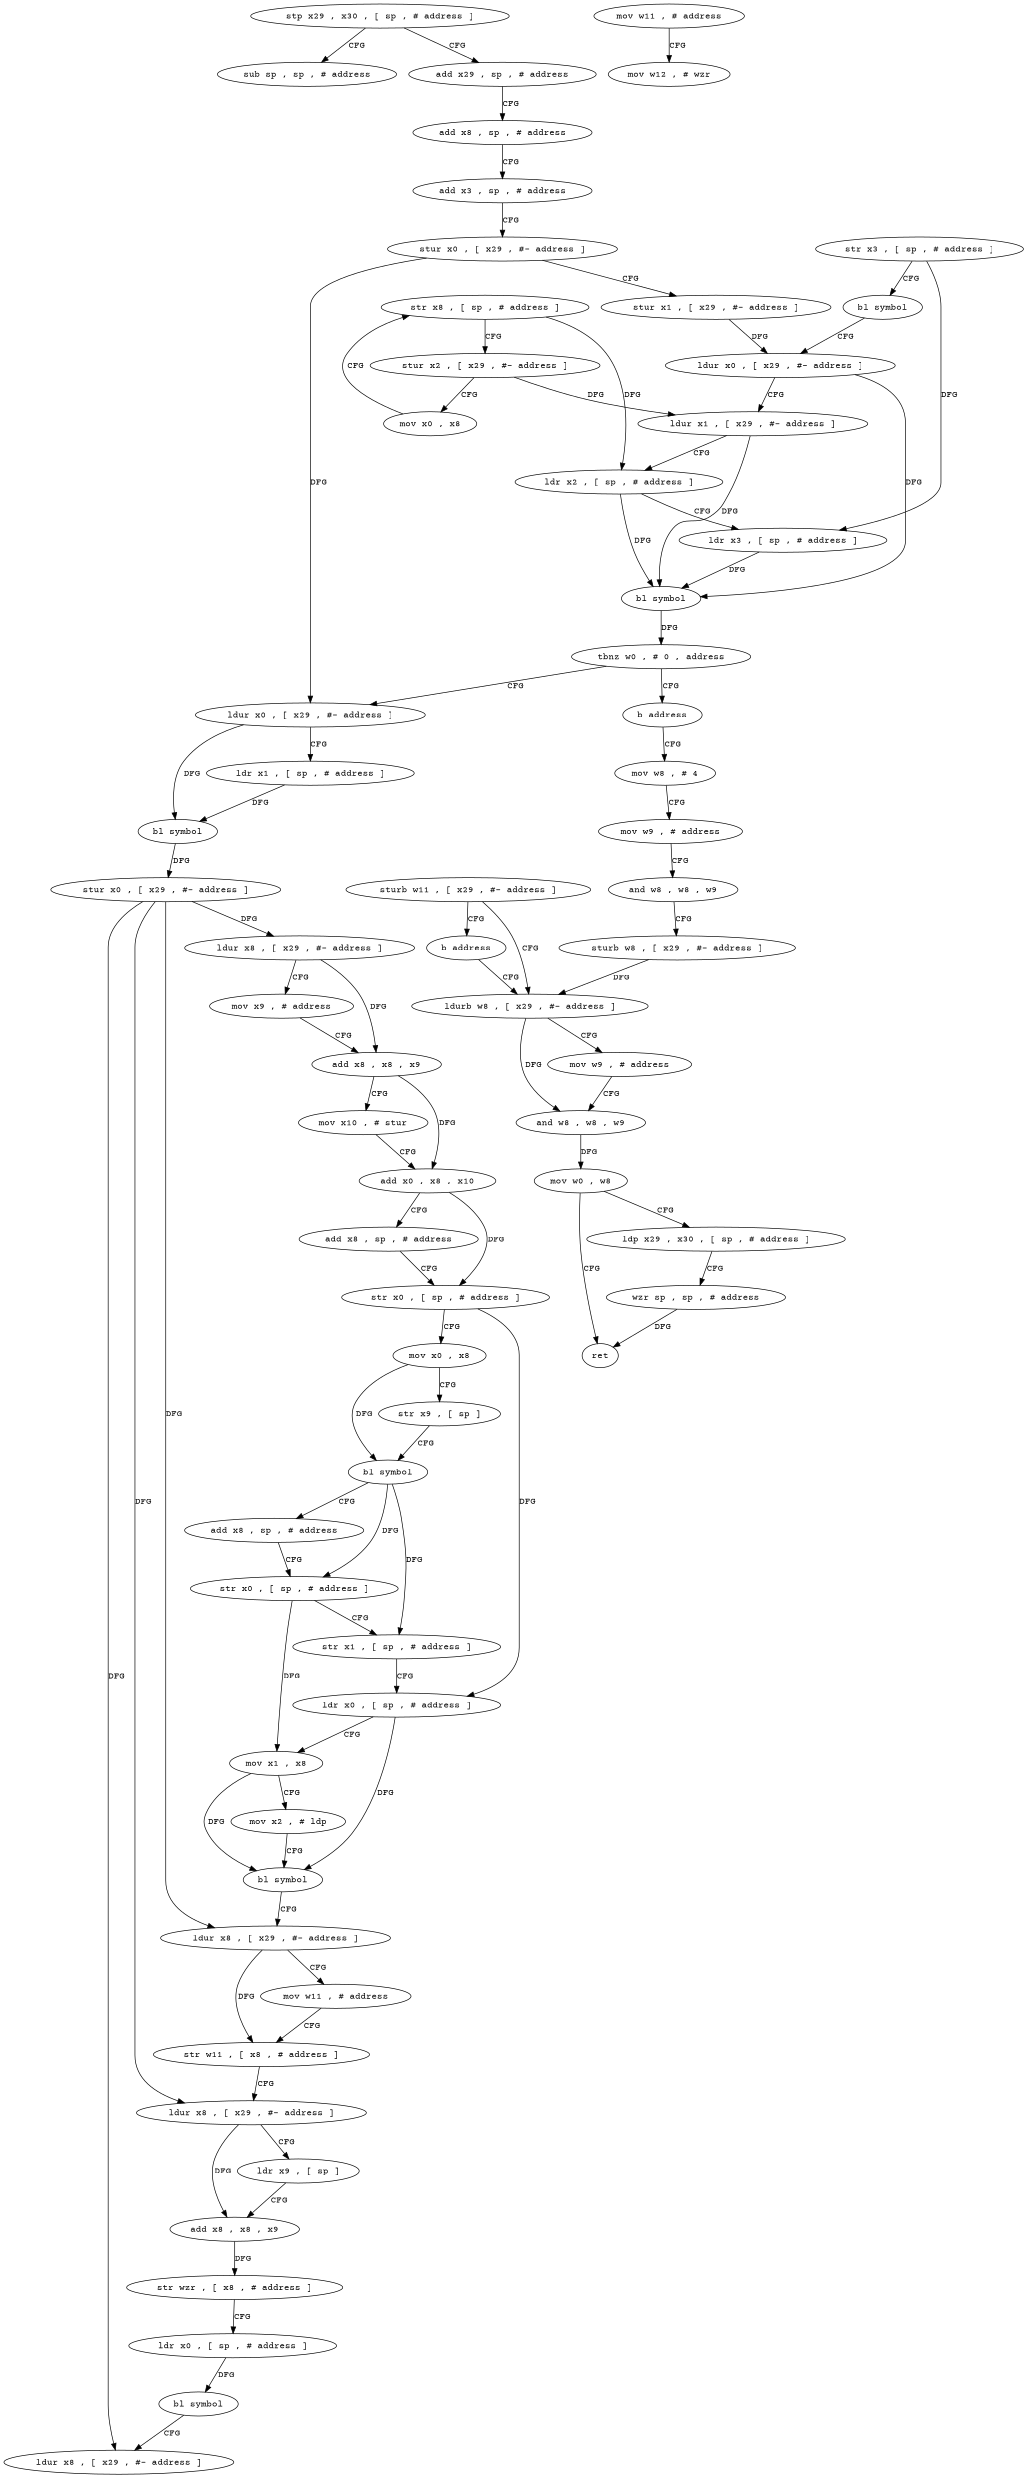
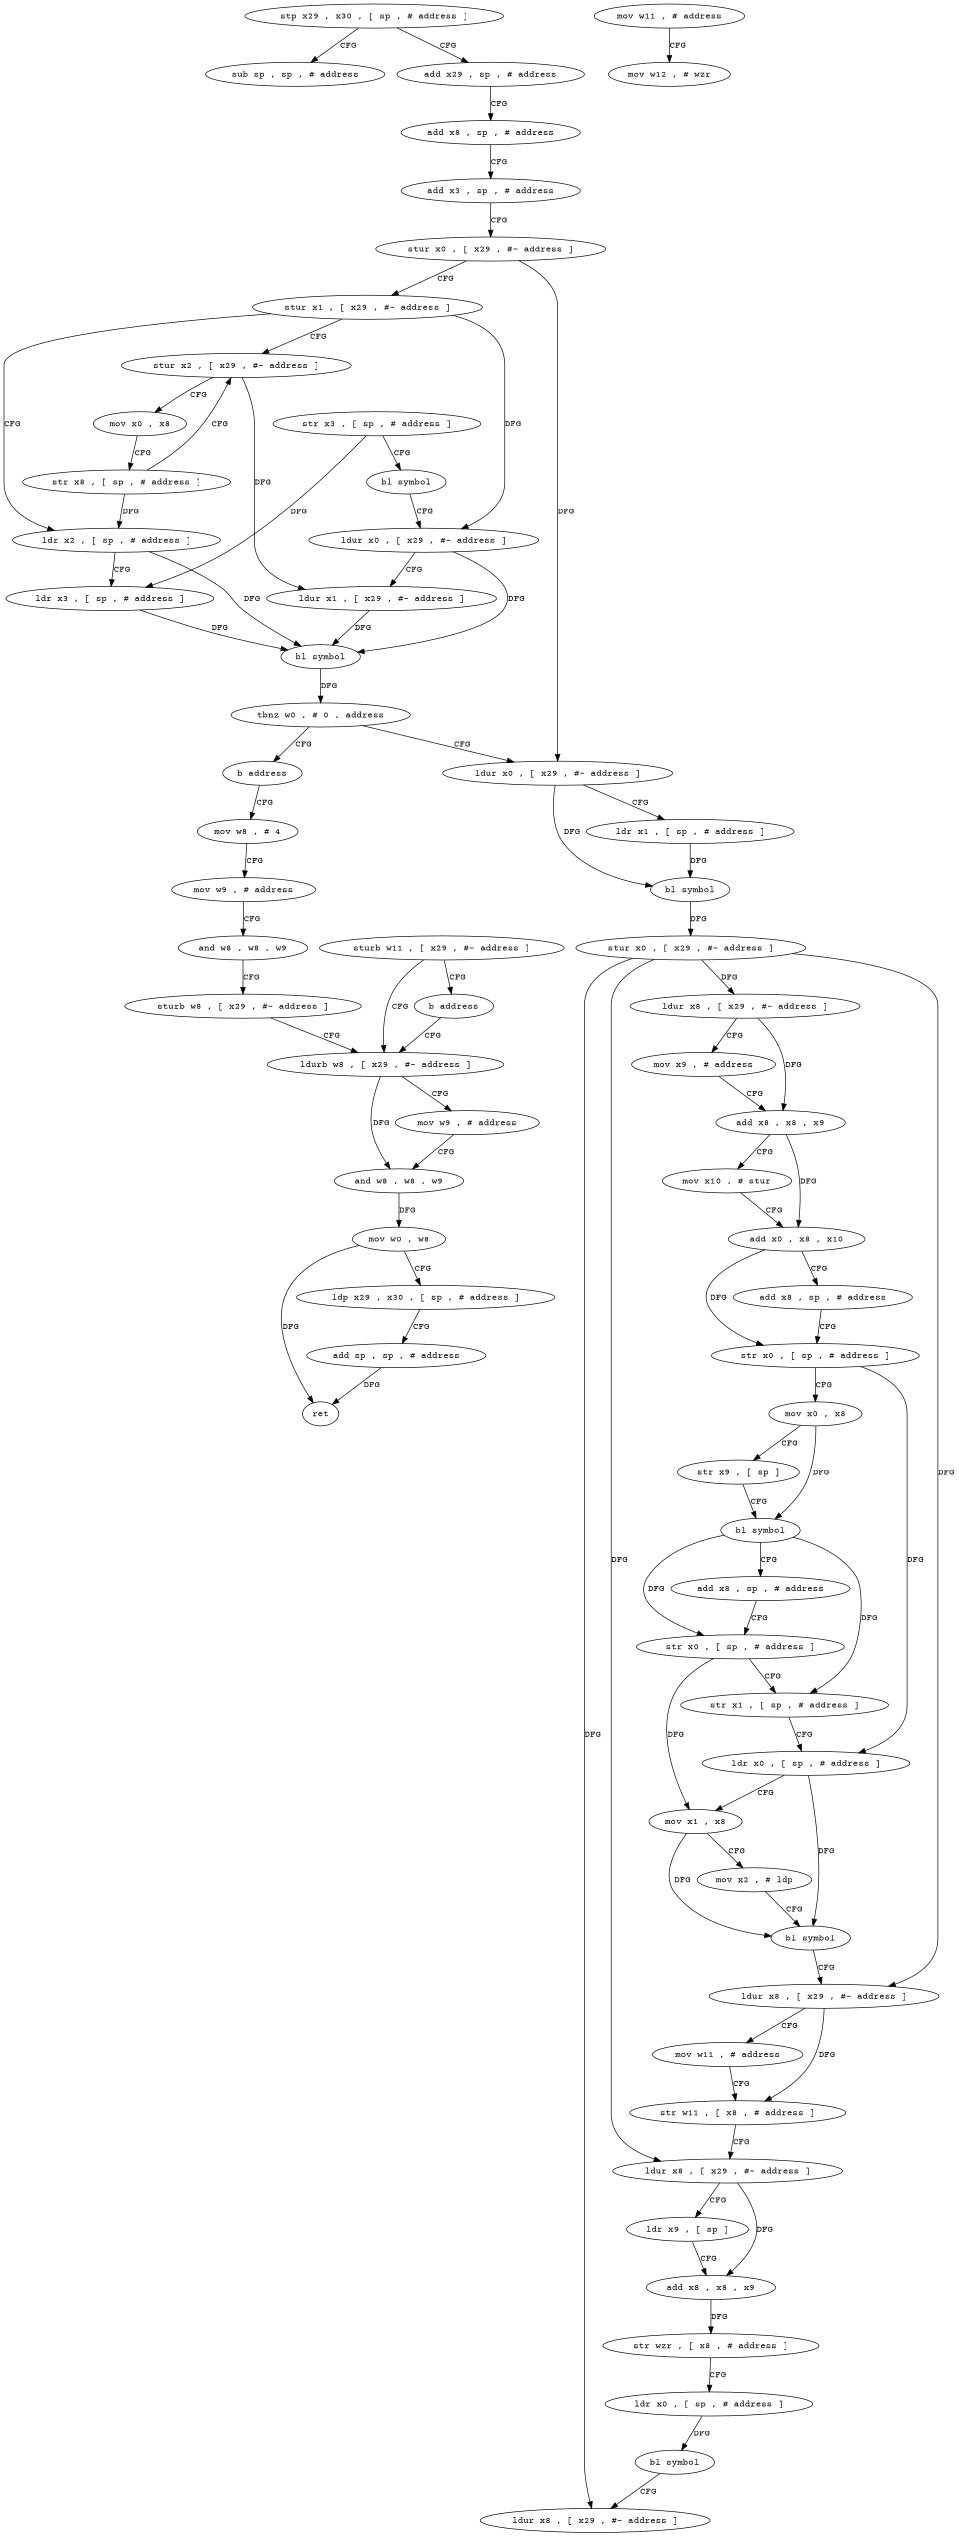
edge "stur x1 , [ x29 , #- address ]" -> "stur x2 , [ x29 , #- address ]": added, label "CFG"
edge "ldur x1 , [ x29 , #- address ]" -> "ldr x2 , [ sp , # address ]": now "stur x1 , [ x29 , #- address ]" -> "ldr x2 , [ sp , # address ]"
edge "sturb w8 , [ x29 , #- address ]" -> "ldurb w8 , [ x29 , #- address ]": label "DFG" -> "CFG"
edge "mov w0 , w8" -> "ret": label "CFG" -> "DFG"
node "wzr sp , sp , # address": label "wzr sp , sp , # address" -> "add sp , sp , # address"
